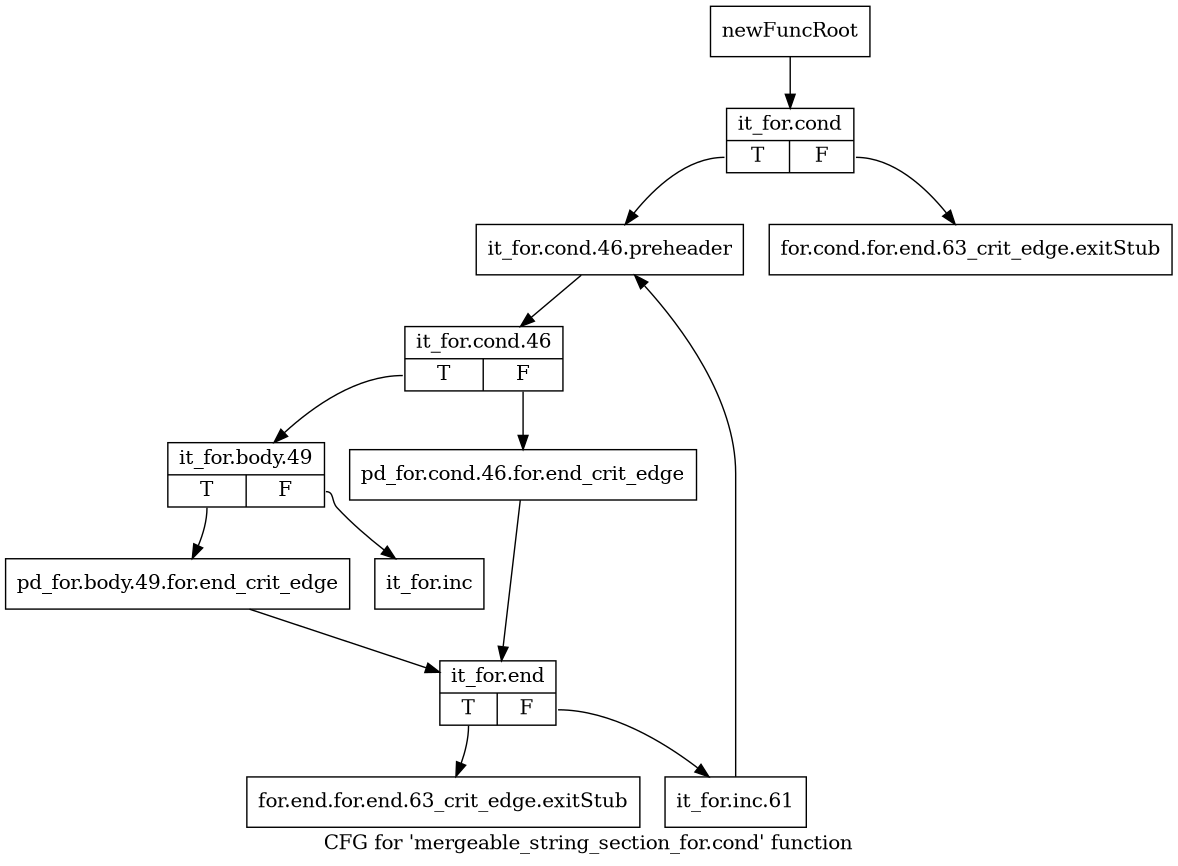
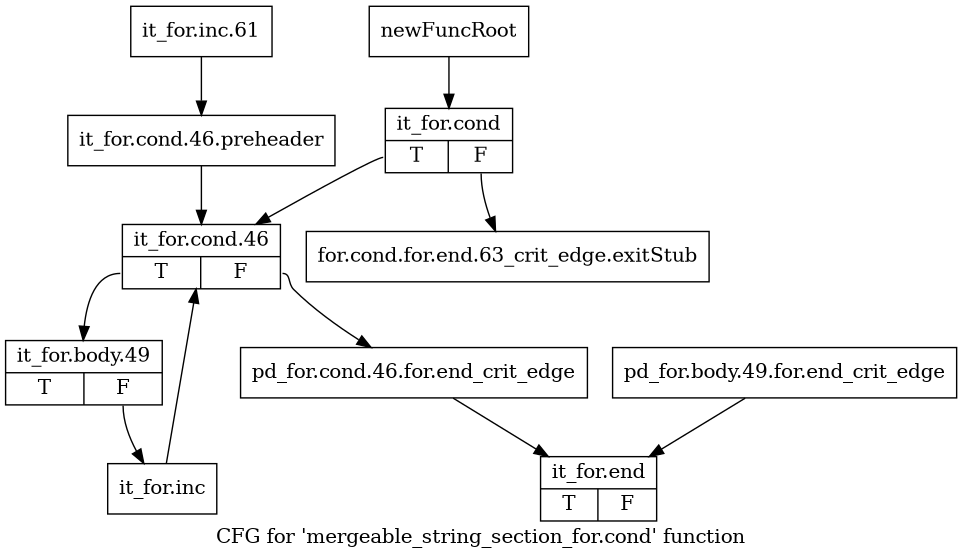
edge "it_for.cond" -> "it_for.cond.46.preheader": now "it_for.cond" -> "it_for.cond.46"
edge "it_for.inc" -> "it_for.cond.46": added
edge "it_for.body.49" -> "pd_for.body.49.for.end_crit_edge": removed
edge "it_for.end" -> "it_for.inc.61": removed
node "for.end.for.end.63_crit_edge.exitStub": removed
